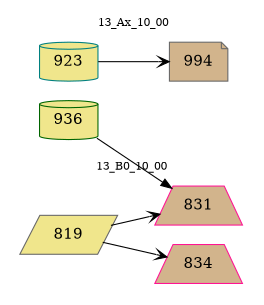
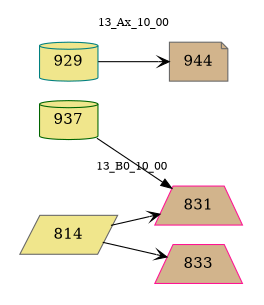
node "923": label "923" -> "929"
node "994": label "994" -> "944"
node "936": label "936" -> "937"
node "819": label "819" -> "814"
node "834": label "834" -> "833"
